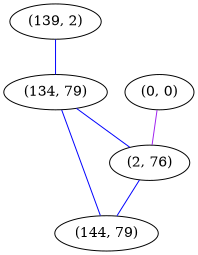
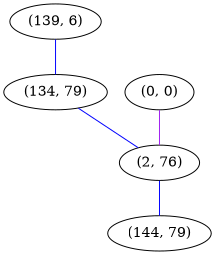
node "(139, 2)": label "(139, 2)" -> "(139, 6)"
edge "(134, 79)" -- "(144, 79)": removed
